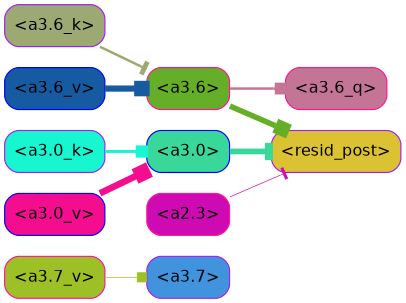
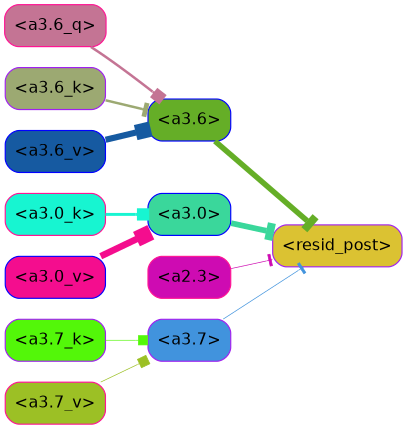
node "<a3.6>": color deeppink -> blue
edge "<a3.6>" -> "<a3.6_q>": reversed
edge "<a3.6>" -> "<resid_post>": arrowhead box -> tee
node "<a3.0_k>": color purple -> deeppink
edge "<a3.7>" -> "<resid_post>": added
node "<a3.7_k>": added
